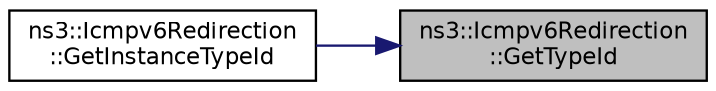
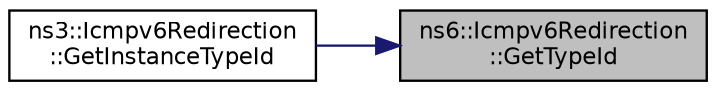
node "ns3::Icmpv6Redirection ::GetTypeId": label "ns3::Icmpv6Redirection ::GetTypeId" -> "ns6::Icmpv6Redirection ::GetTypeId"
